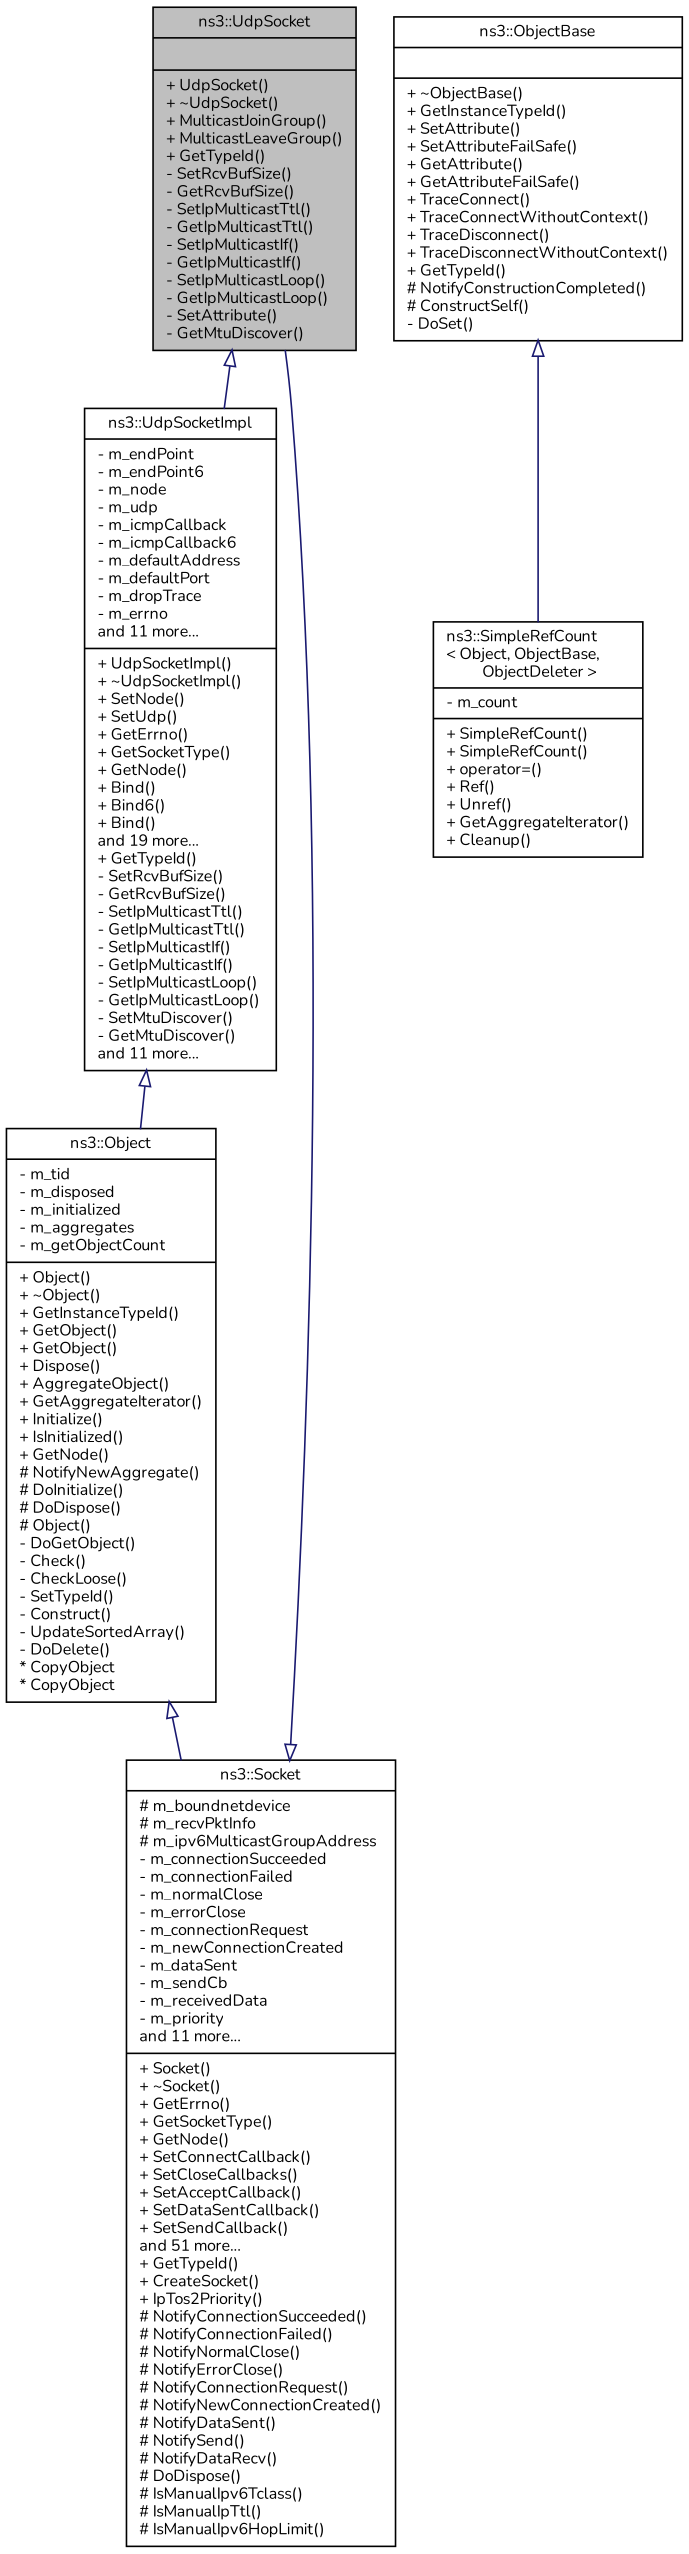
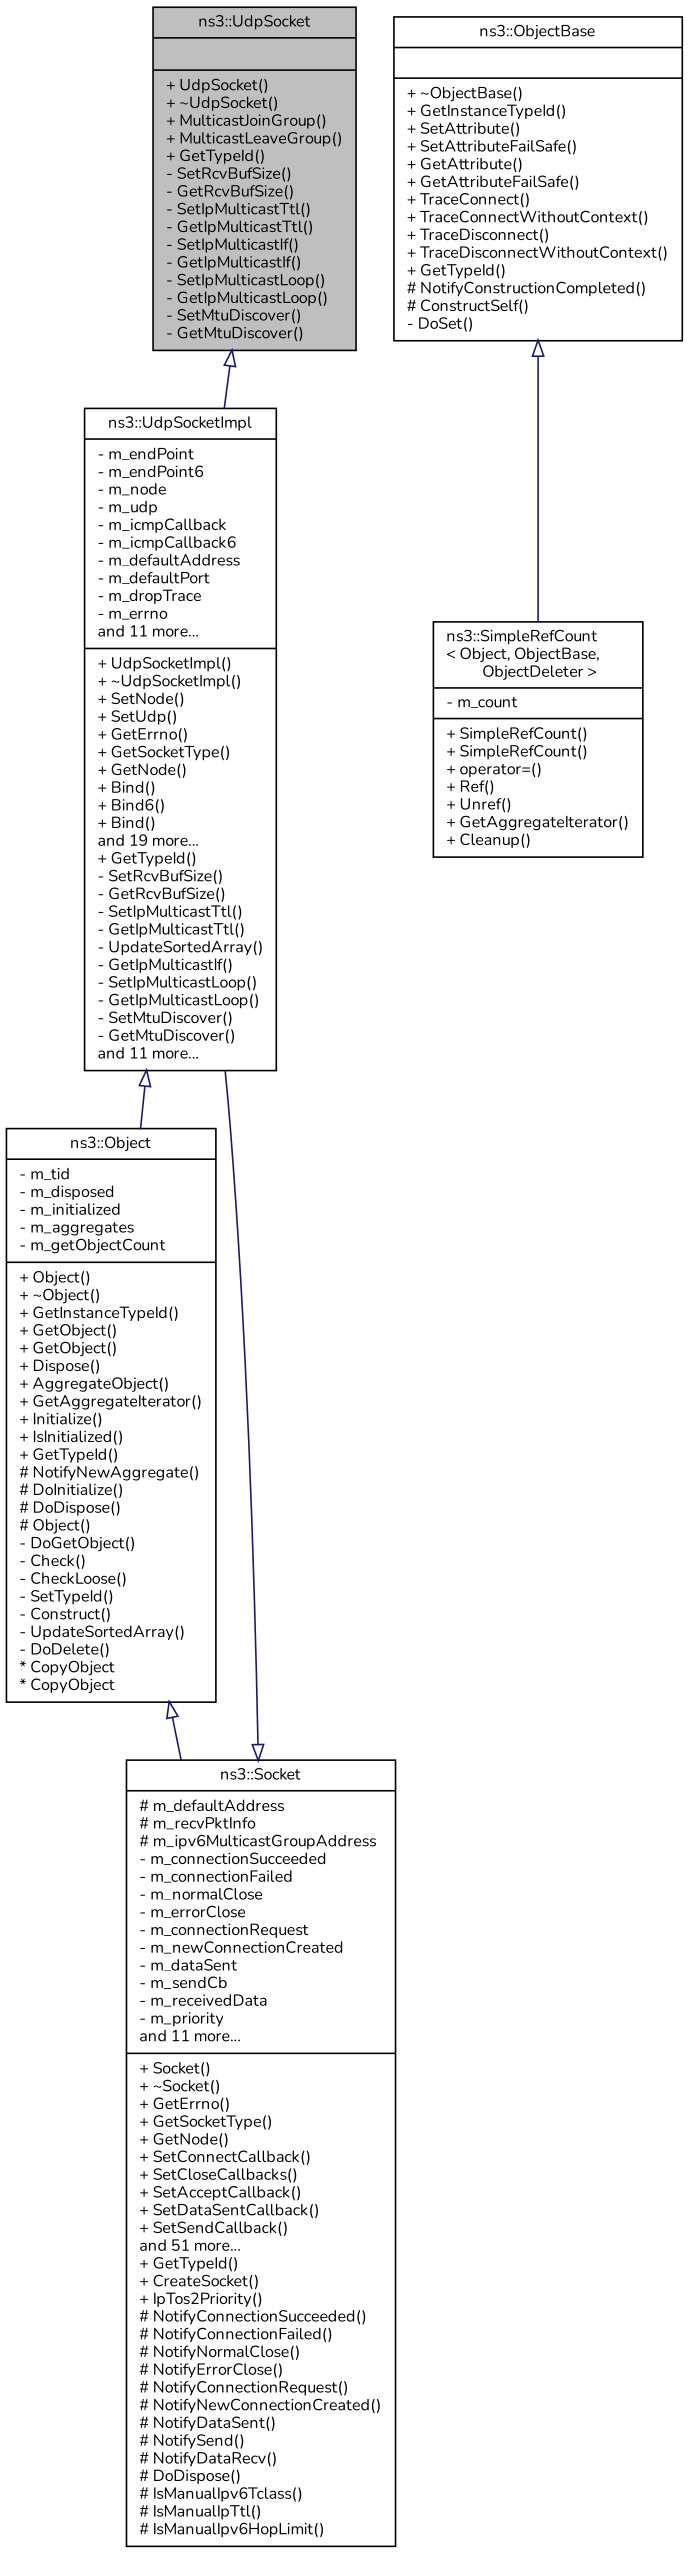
node "ns3::UdpSocket": text "- SetAttribute()" -> "- SetMtuDiscover()"
node "ns3::UdpSocketImpl": text "- SetIpMulticastIf()" -> "- UpdateSortedArray()"
edge "ns3::UdpSocket" -> "ns3::Socket": now "ns3::UdpSocketImpl" -> "ns3::Socket"
node "ns3::Object": text "+ GetNode()" -> "+ GetTypeId()"
node "ns3::Socket": text "# m_boundnetdevice" -> "# m_defaultAddress"
